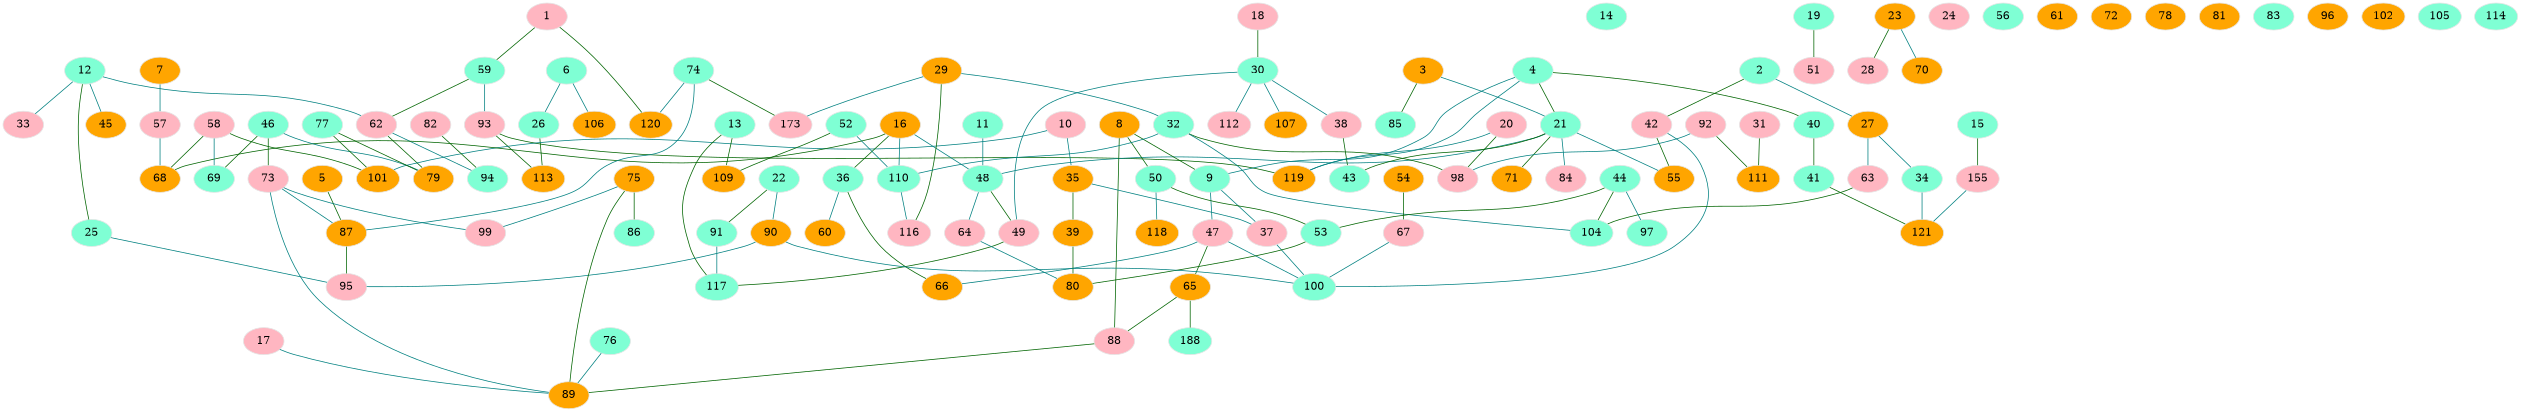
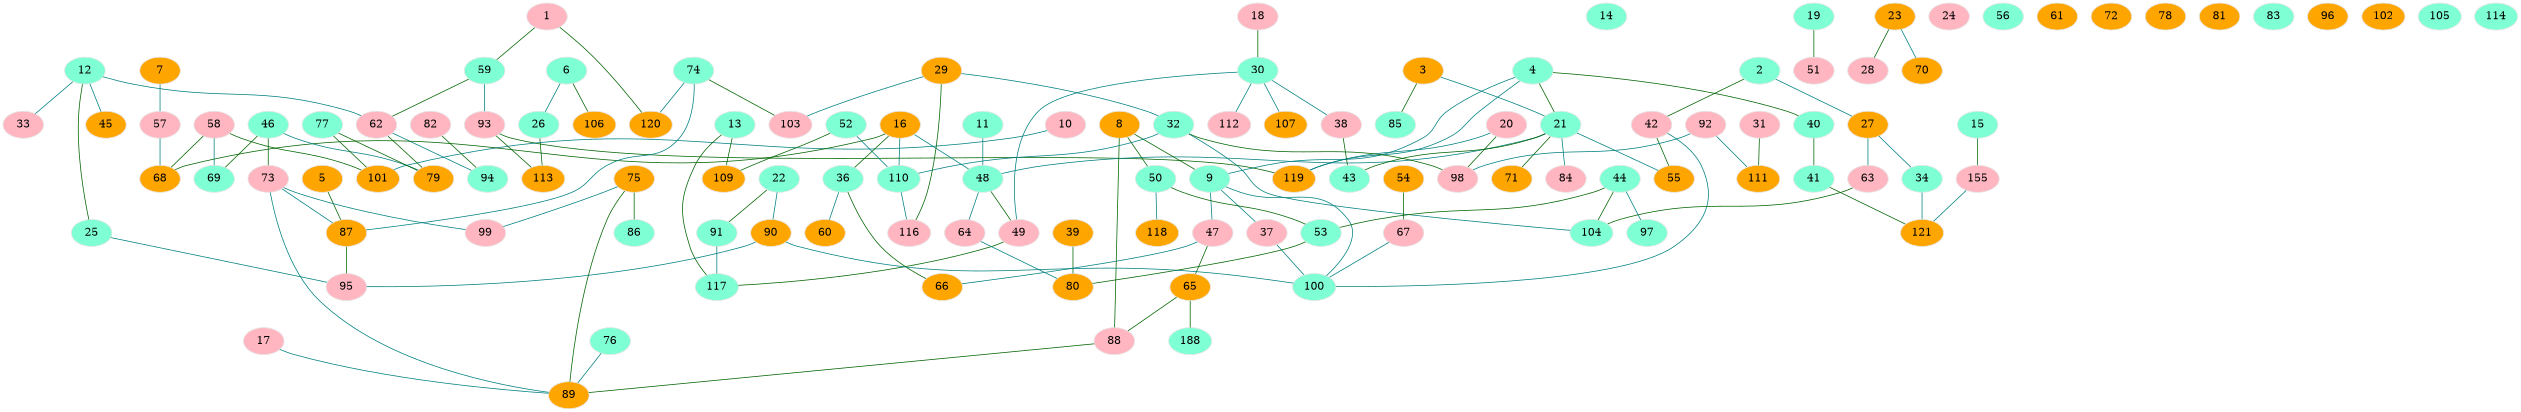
edge "6" -- "106": color teal -> darkgreen
node "173": label "173" -> "103"
edge "92" -- "111": color darkgreen -> teal
node "35": removed
edge "47" -- "100": now "9" -- "100"
